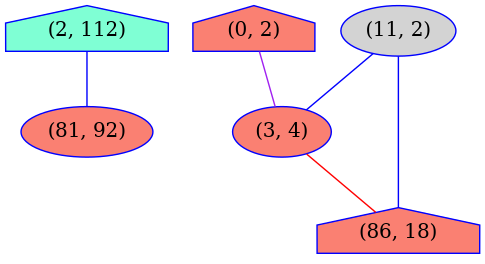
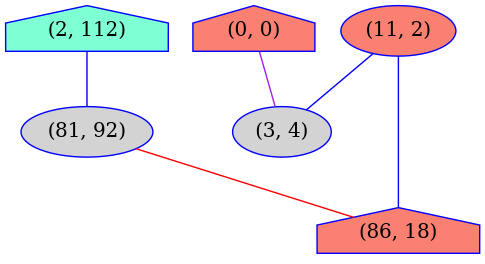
node "(0, 2)": label "(0, 2)" -> "(0, 0)"
node "(11, 2)": fillcolor lightgrey -> salmon
node "(81, 92)": fillcolor salmon -> lightgrey
node "(3, 4)": fillcolor salmon -> lightgrey
edge "(3, 4)" -- "(86, 18)": now "(81, 92)" -- "(86, 18)"
